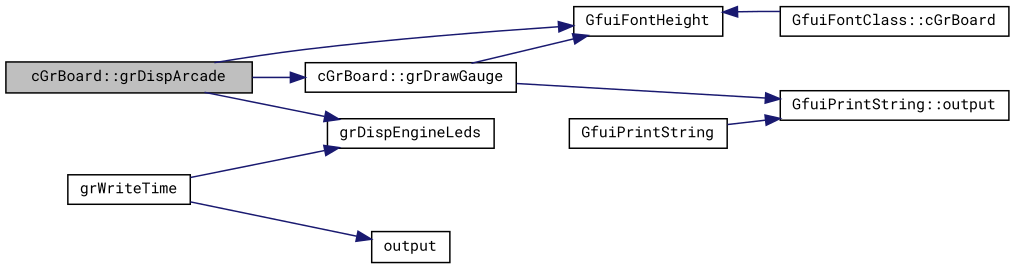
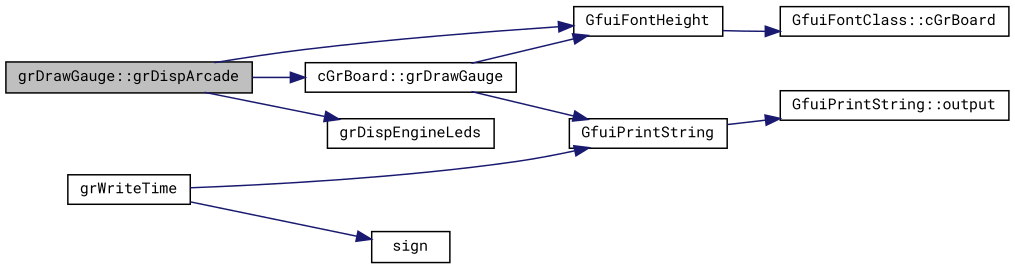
edge "GfuiFontClass::cGrBoard" -> "GfuiFontHeight": reversed
node "cGrBoard::grDispArcade": label "cGrBoard::grDispArcade" -> "grDrawGauge::grDispArcade"
edge "cGrBoard::grDrawGauge" -> "GfuiPrintString::output": now "cGrBoard::grDrawGauge" -> "GfuiPrintString"
edge "grWriteTime" -> "grDispEngineLeds": now "grWriteTime" -> "GfuiPrintString"
node "output": label "output" -> "sign"
